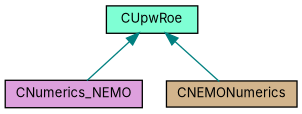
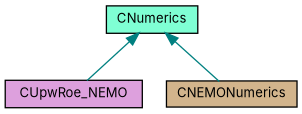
node "CUpwRoe": label "CUpwRoe" -> "CNumerics"
node "CNumerics_NEMO": label "CNumerics_NEMO" -> "CUpwRoe_NEMO"
